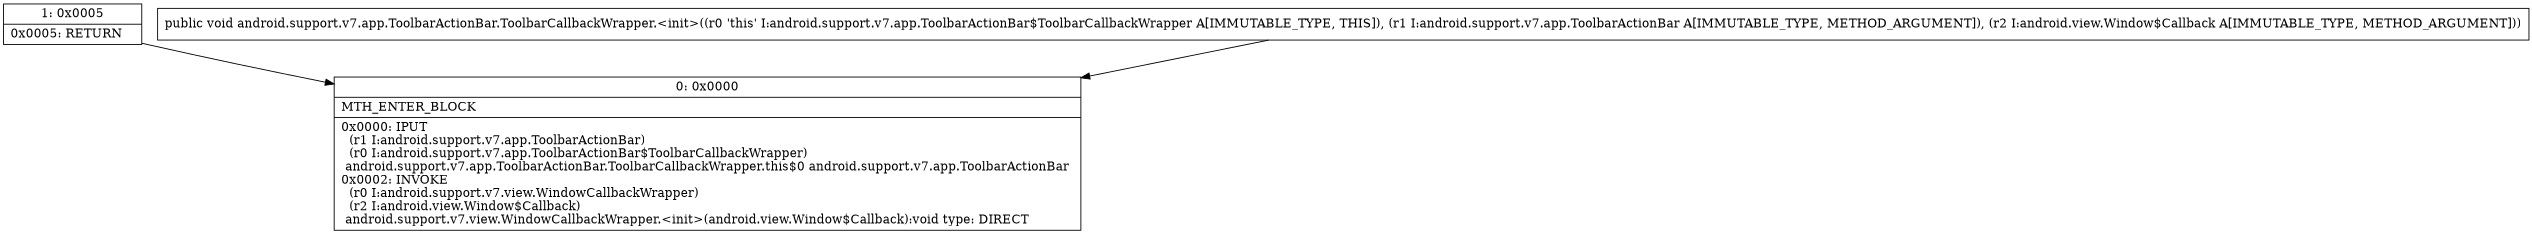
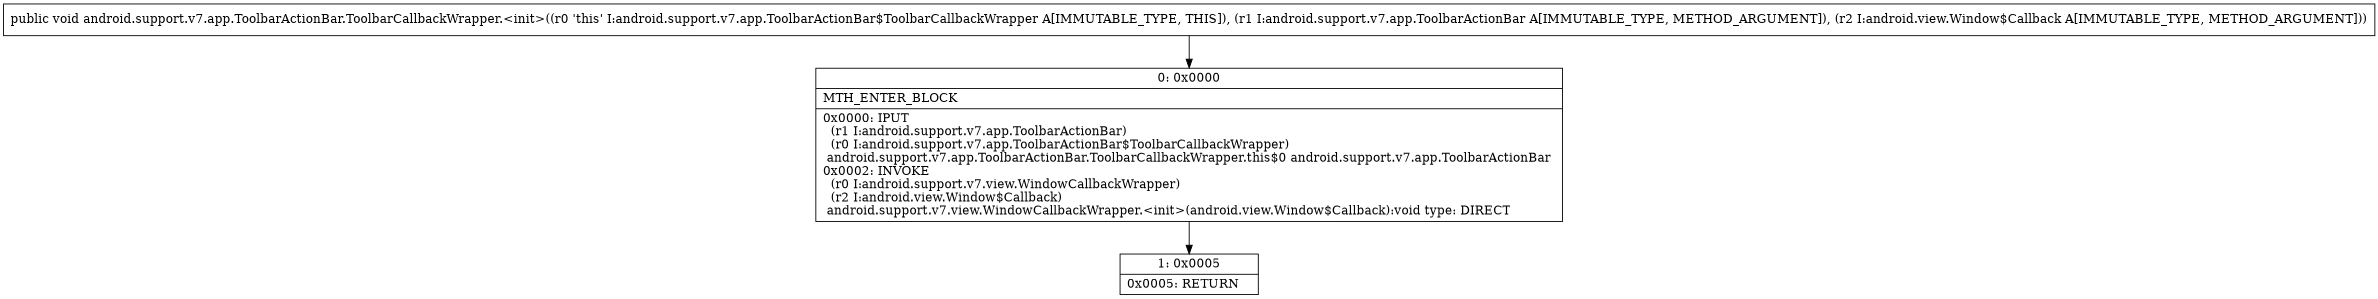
edge "1: 0x0005" -> "0: 0x0000": reversed
